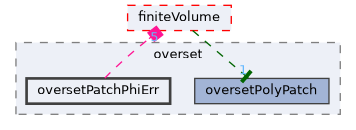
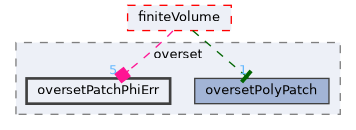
edge "oversetPatchPhiErr" -> "finiteVolume": reversed
